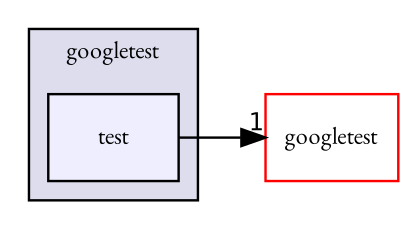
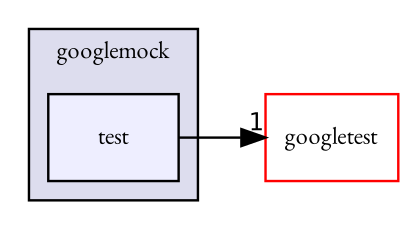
cluster "googletest": label "googletest" -> "googlemock"
